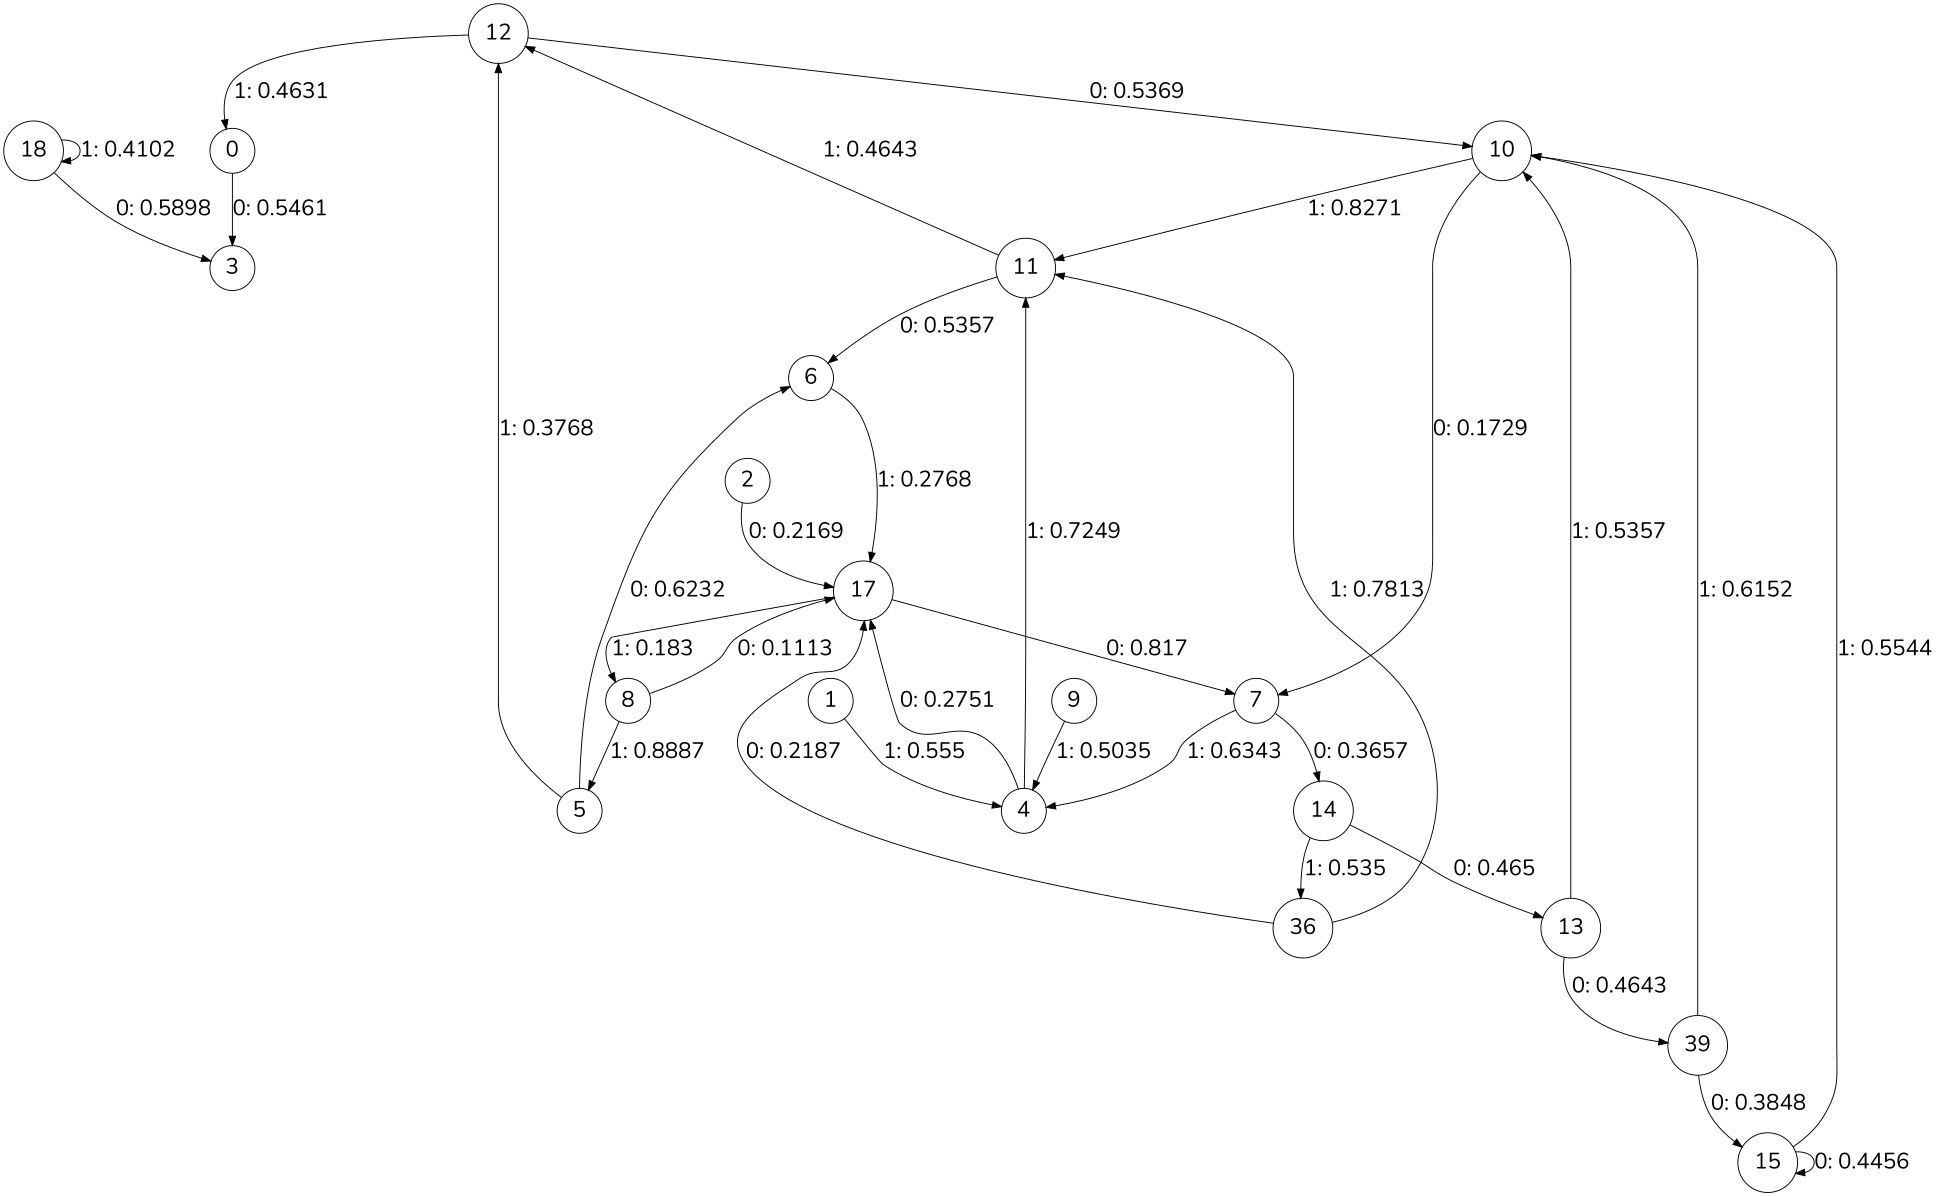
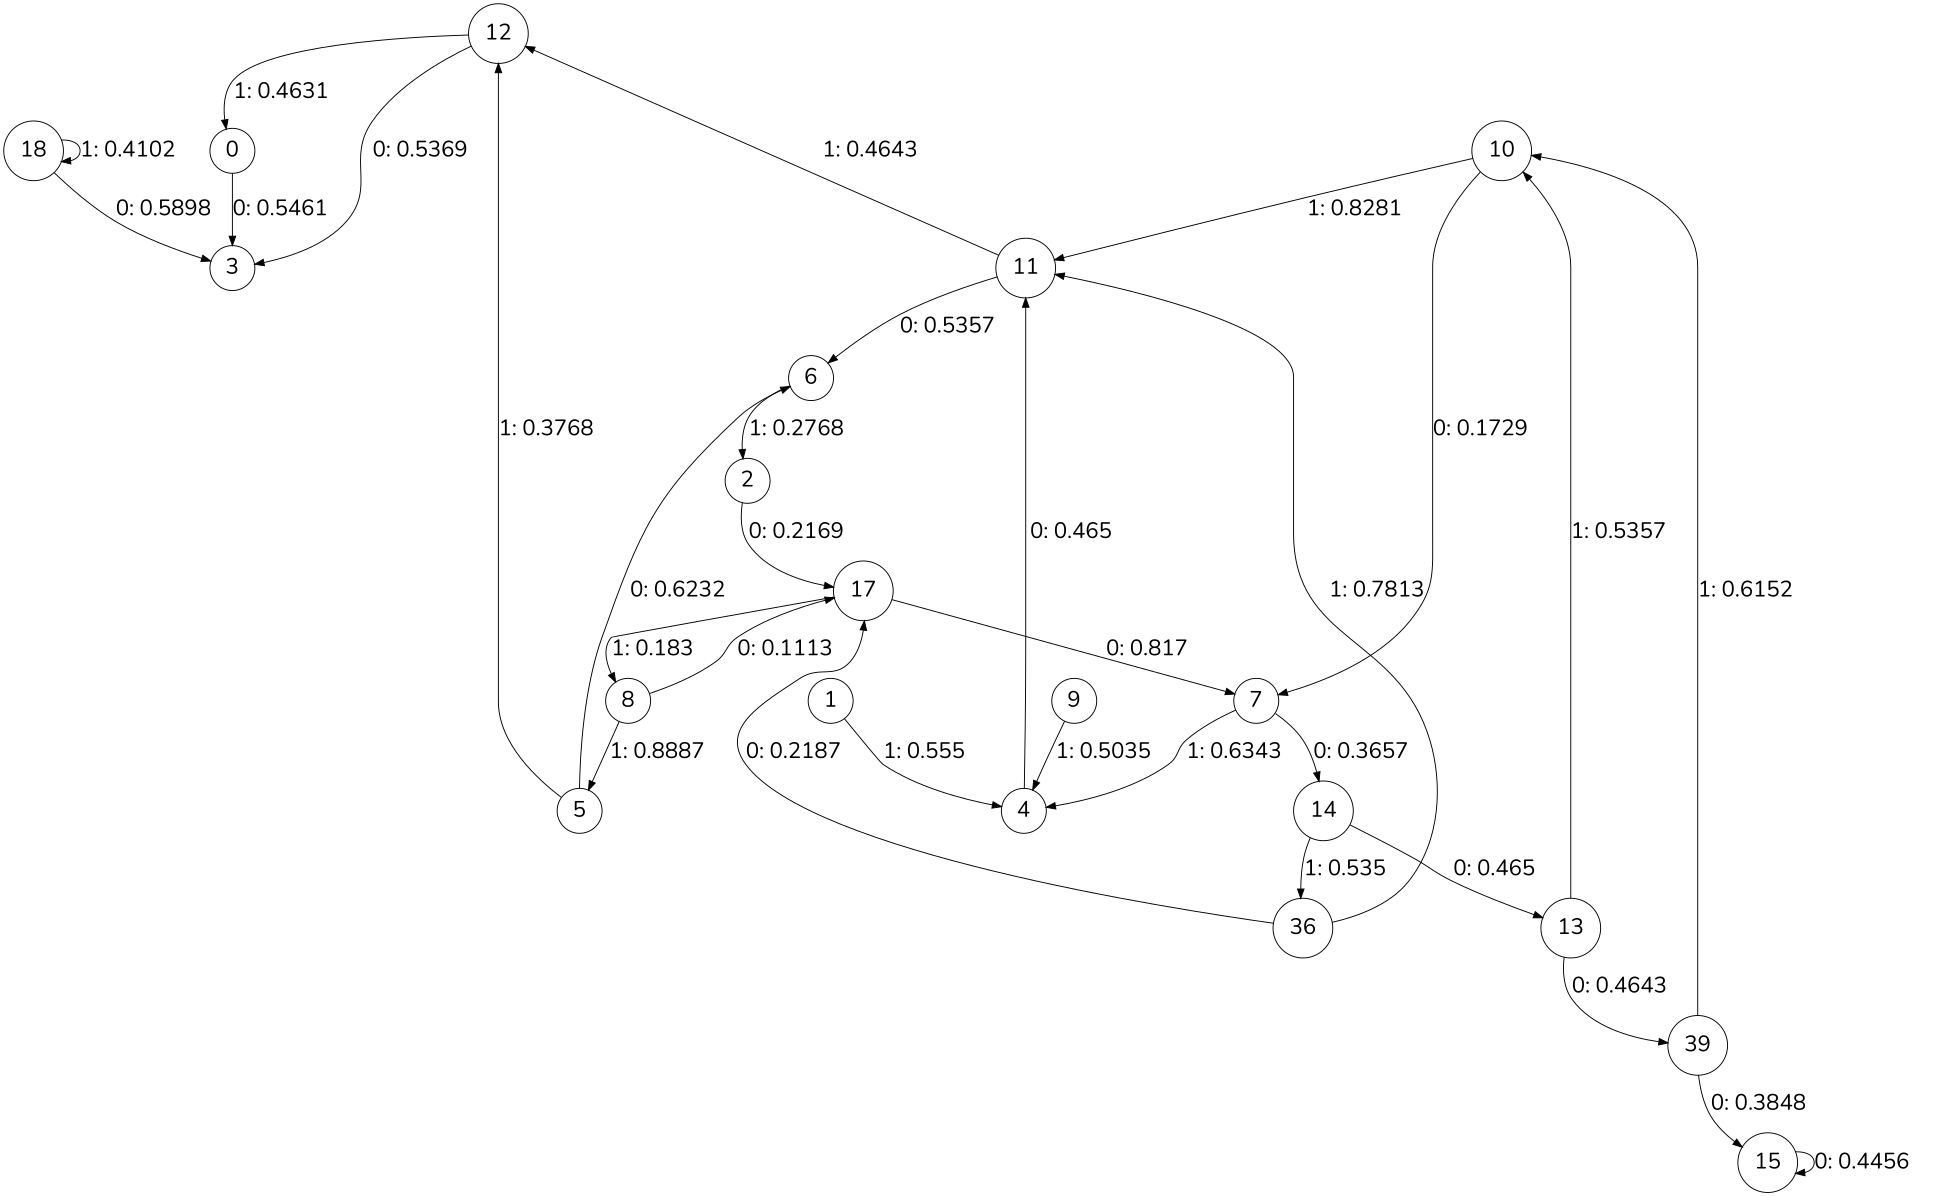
edge "12" -> "10": now "12" -> "3"
edge "10" -> "11": label "1: 0.8271   " -> "1: 0.8281   "
edge "6" -> "17": now "6" -> "2"
edge "4" -> "11": label "1: 0.7249   " -> "0: 0.465    "
edge "15" -> "10": removed, label "1: 0.5544"
edge "4" -> "17": removed, label "0: 0.2751"
